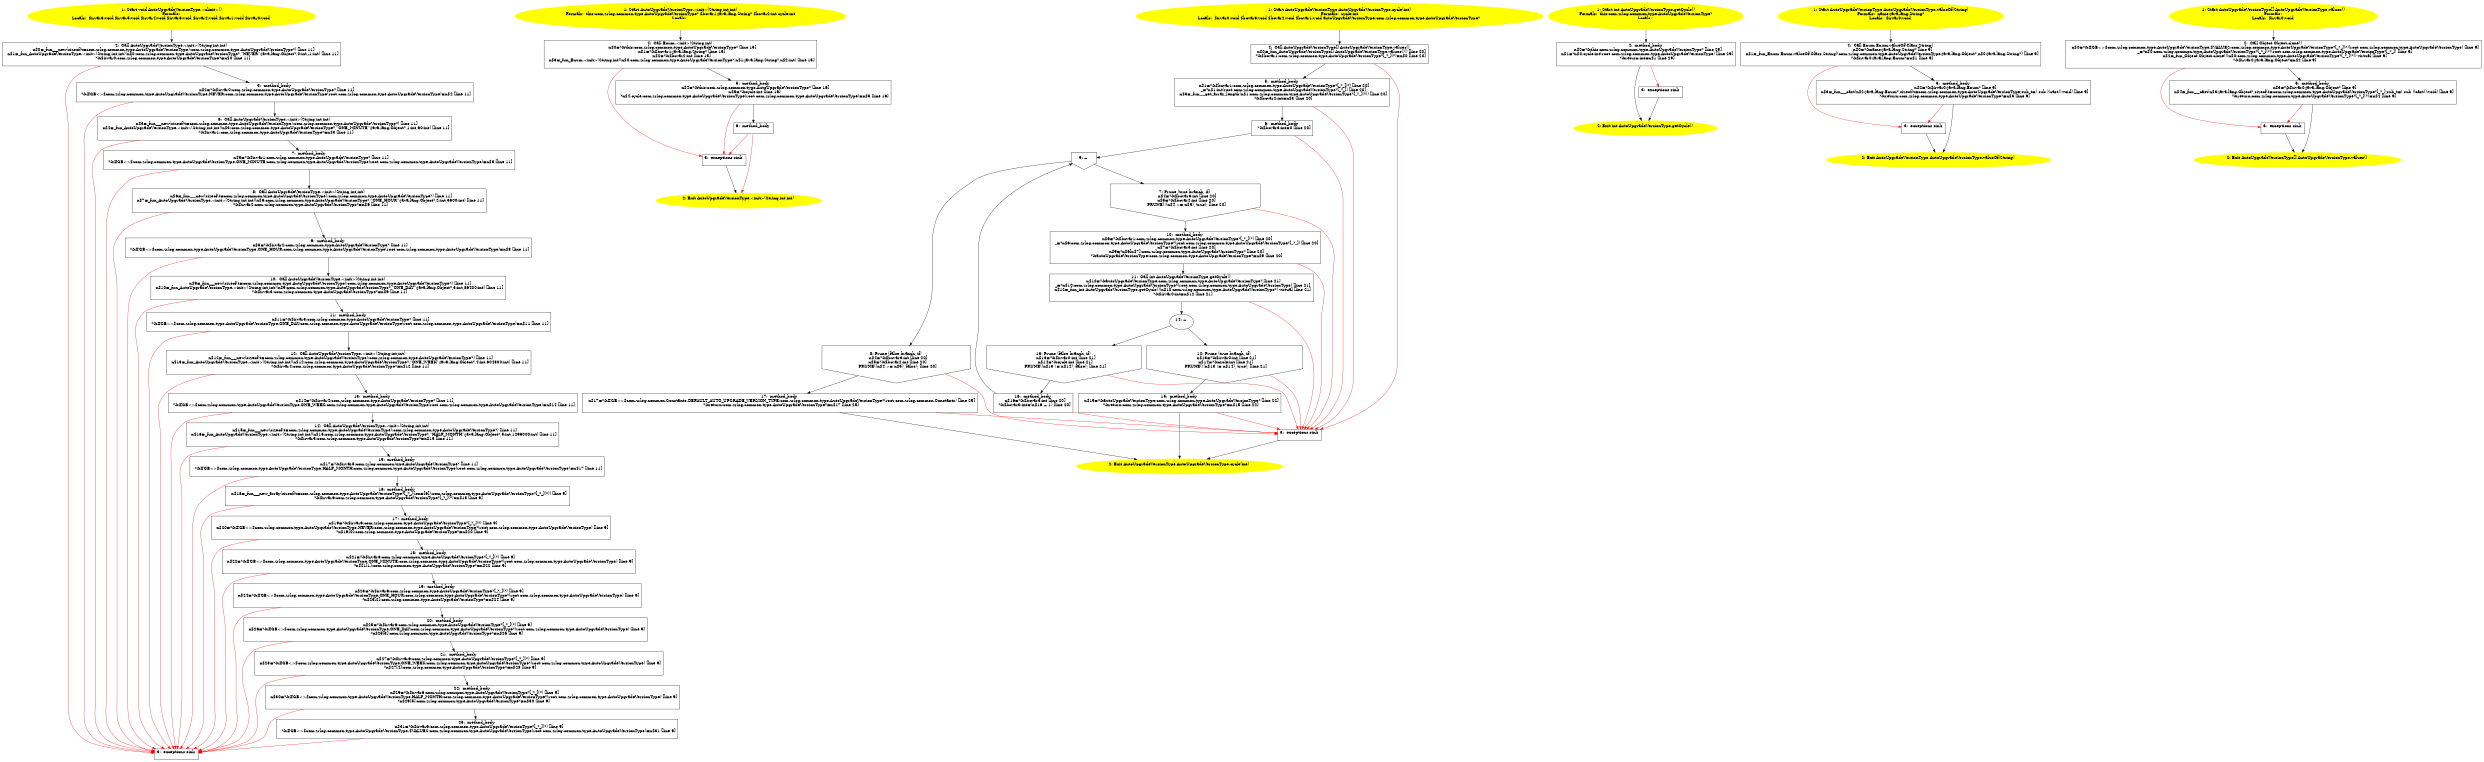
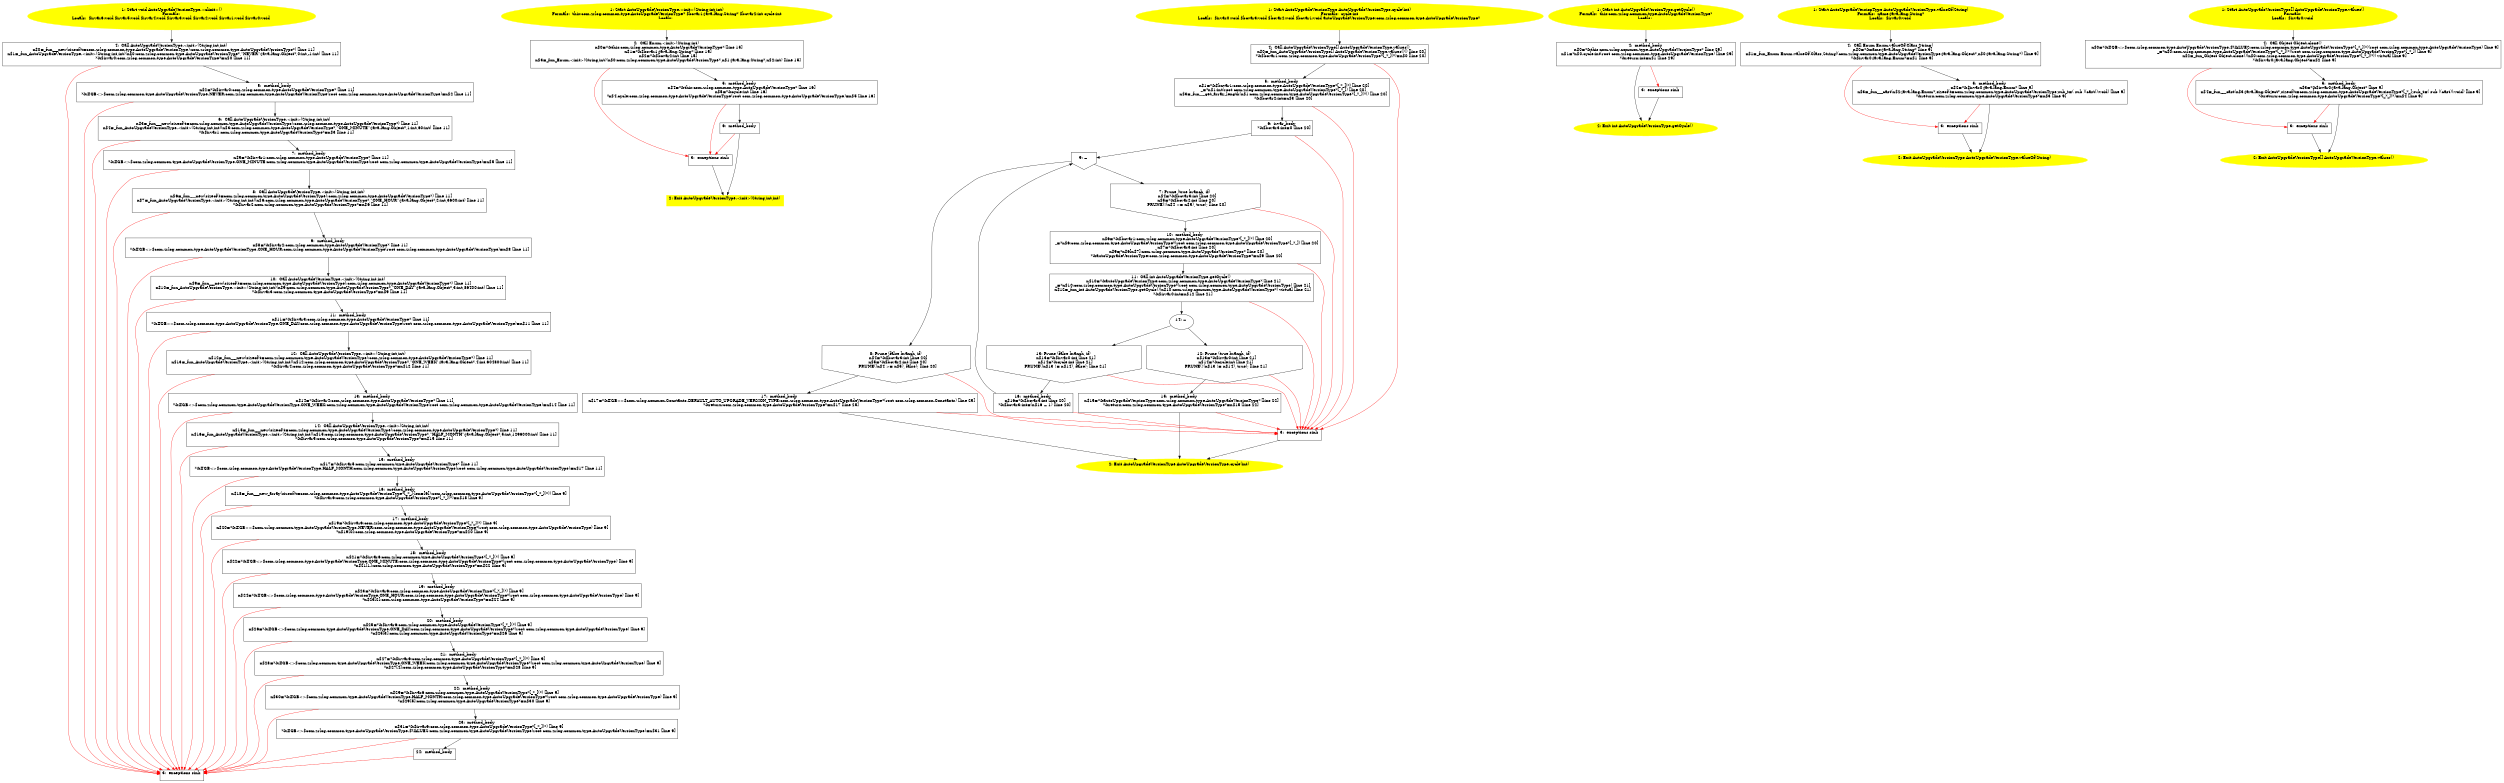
node "6:  method_body *&$bcvar3:int=0 [line 20]": label "6:  method_body *&$bcvar3:int=0 [line 20]" -> "6:  irvar_body *&$bcvar3:int=0 [line 20]"
edge "6:  method_body" -> "2: Exit AutoUpgradeVersionType.<init>(String,int,int)": color red -> black
node "2: Exit AutoUpgradeVersionType.<init>(String,int,int)": shape ellipse -> box
node "24:  method_body": added
